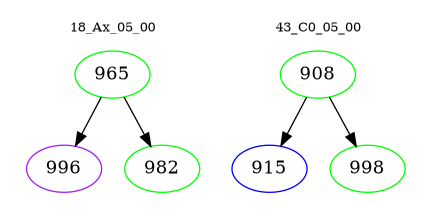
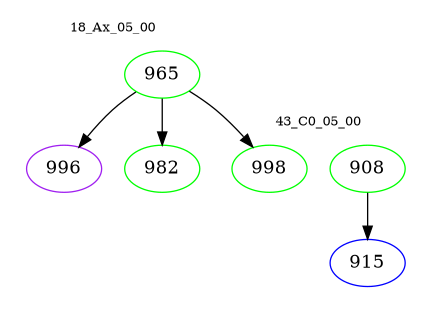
edge "908" -> "998": now "965" -> "998"
